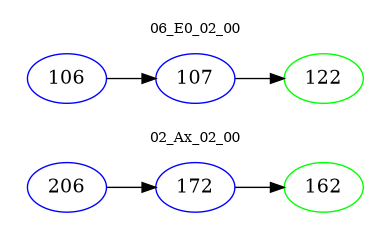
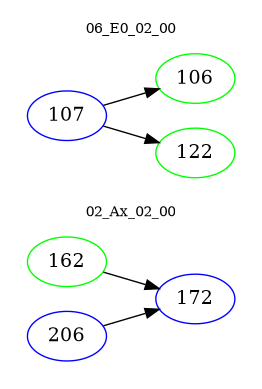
node "106": color blue -> green
edge "106" -> "107": reversed
edge "172" -> "162": reversed
